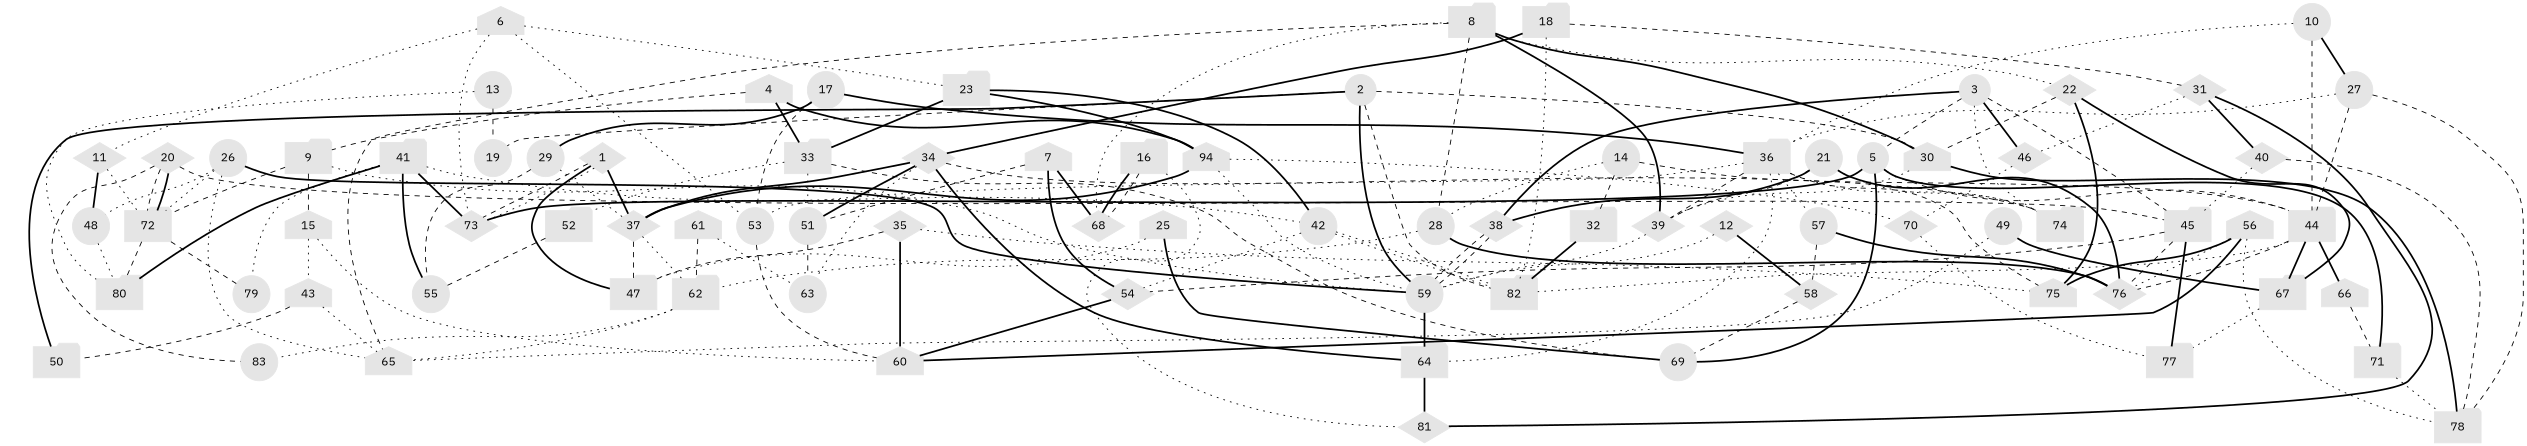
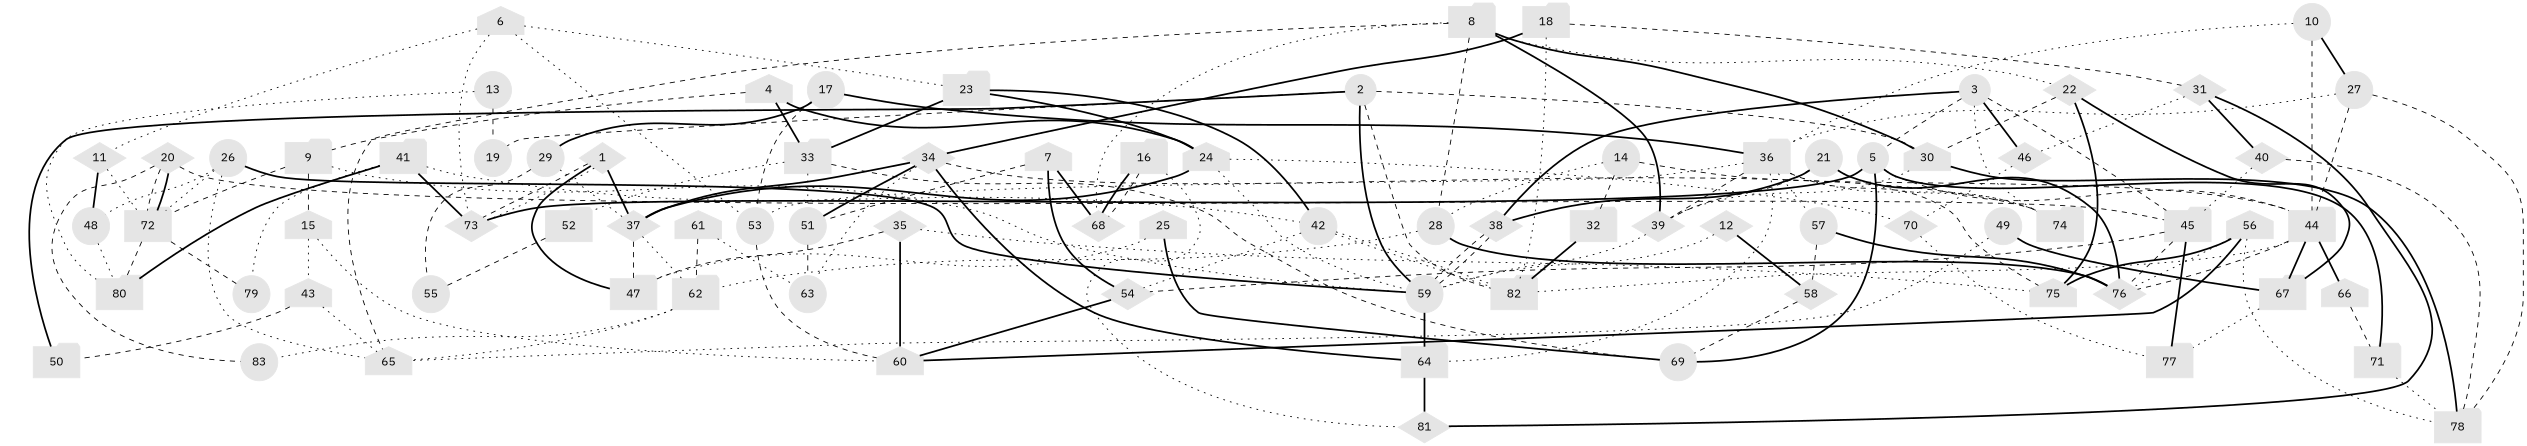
node "94": label "94" -> "24"
edge "41" -- "55": removed
